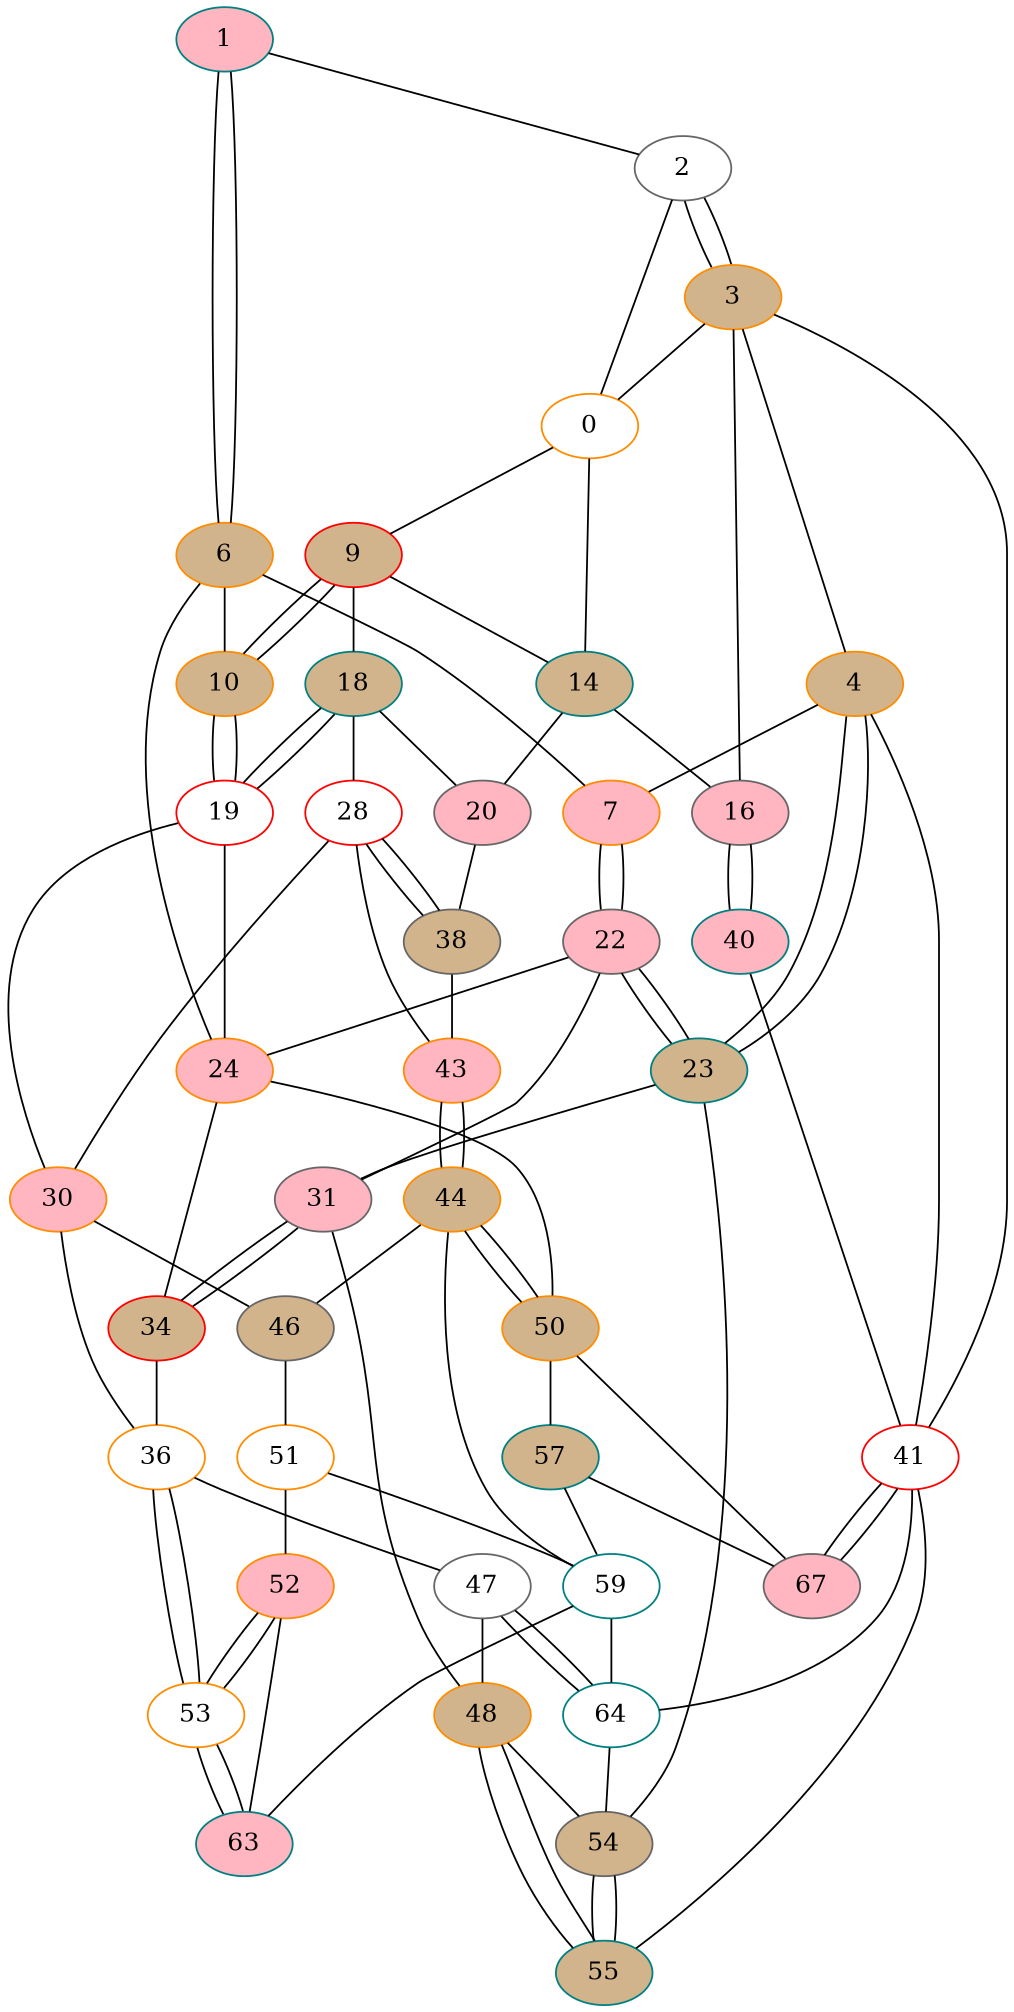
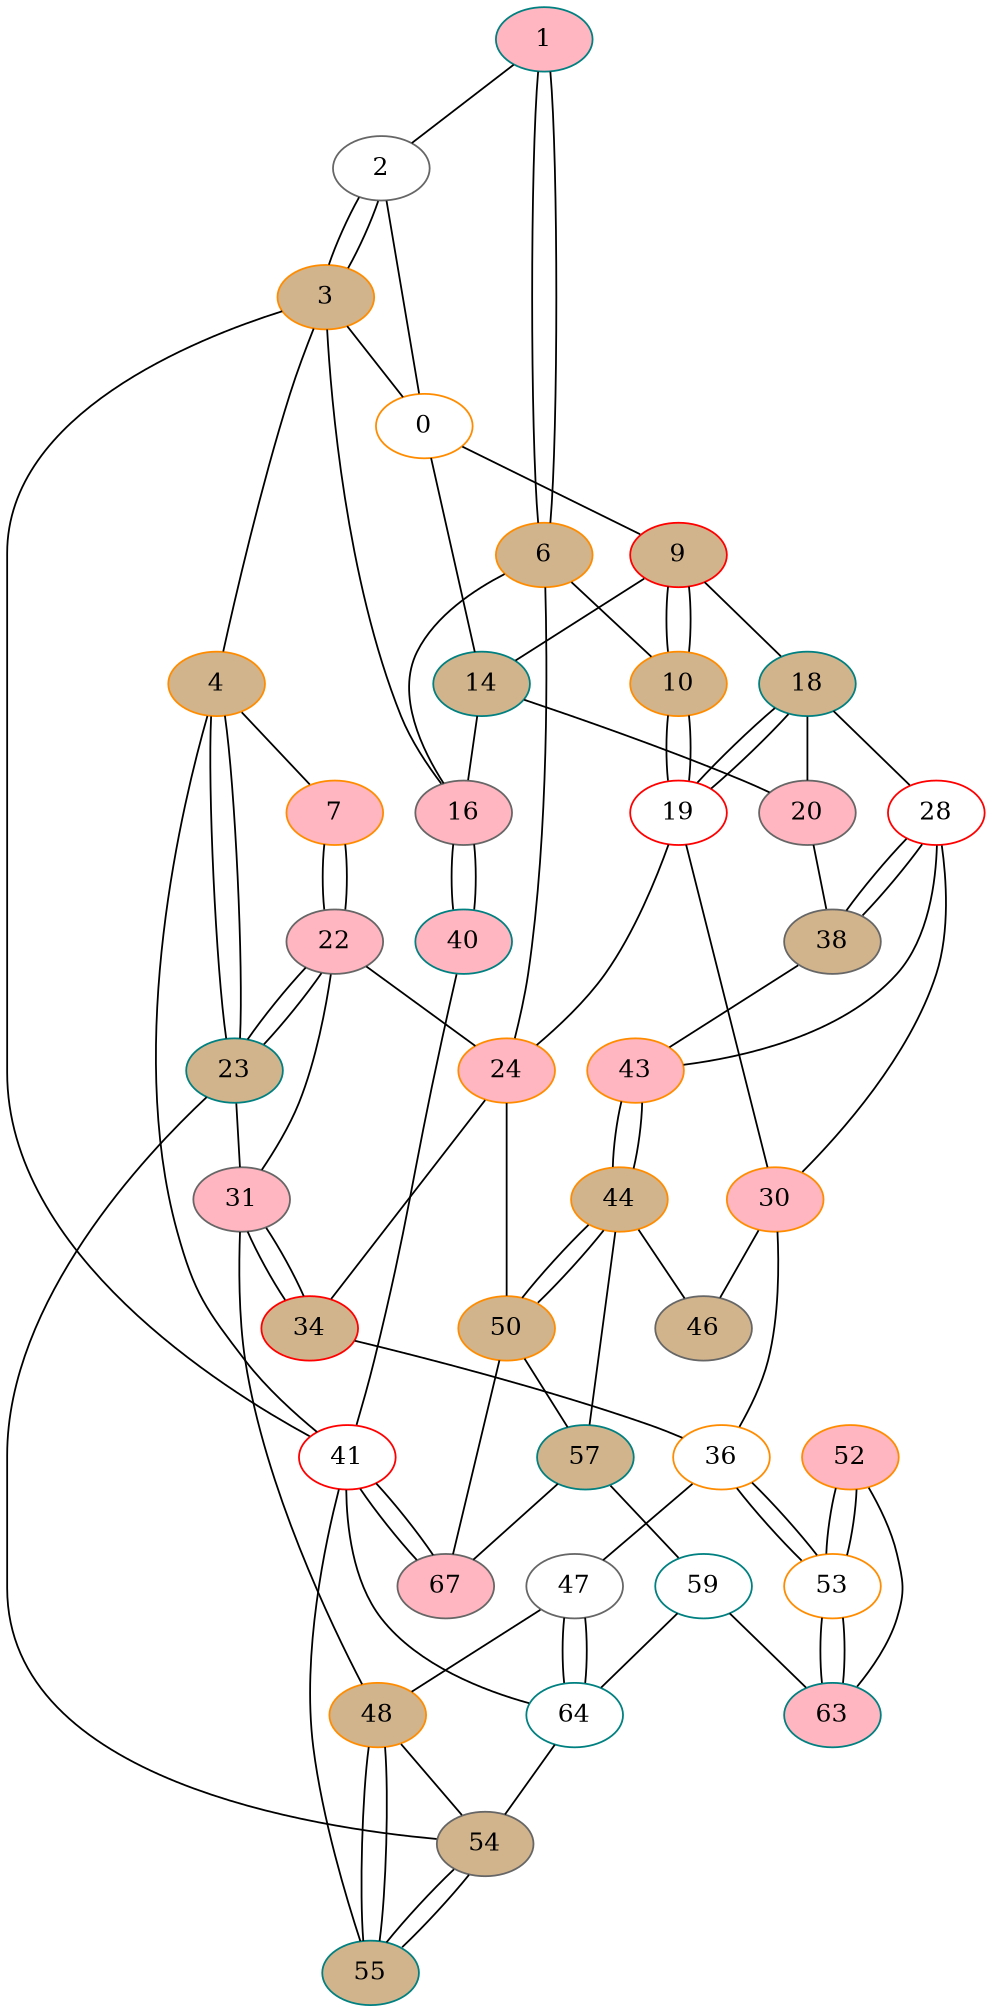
edge "6" -- "7": now "6" -- "16"
edge "44" -- "59": now "44" -- "57"
node "51": removed
